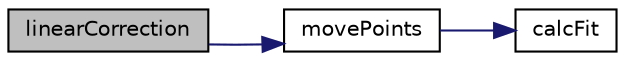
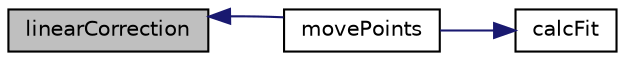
edge "linearCorrection" -> "movePoints": reversed
